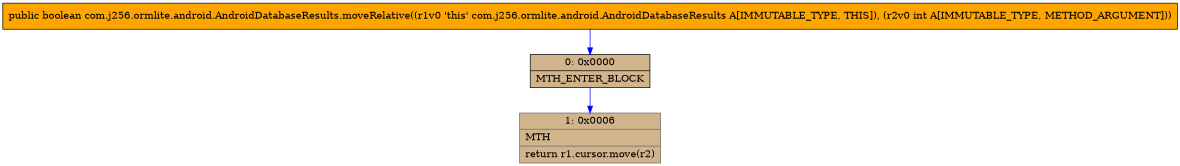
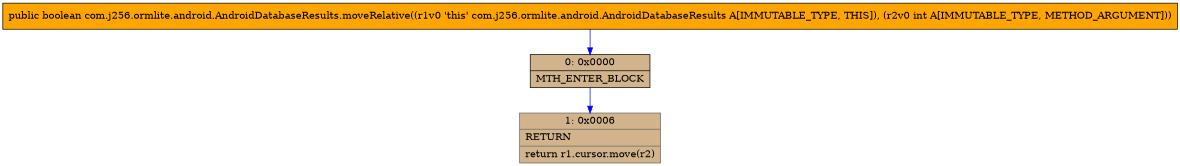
node "1: 0x0006": text "MTH" -> "RETURN"
